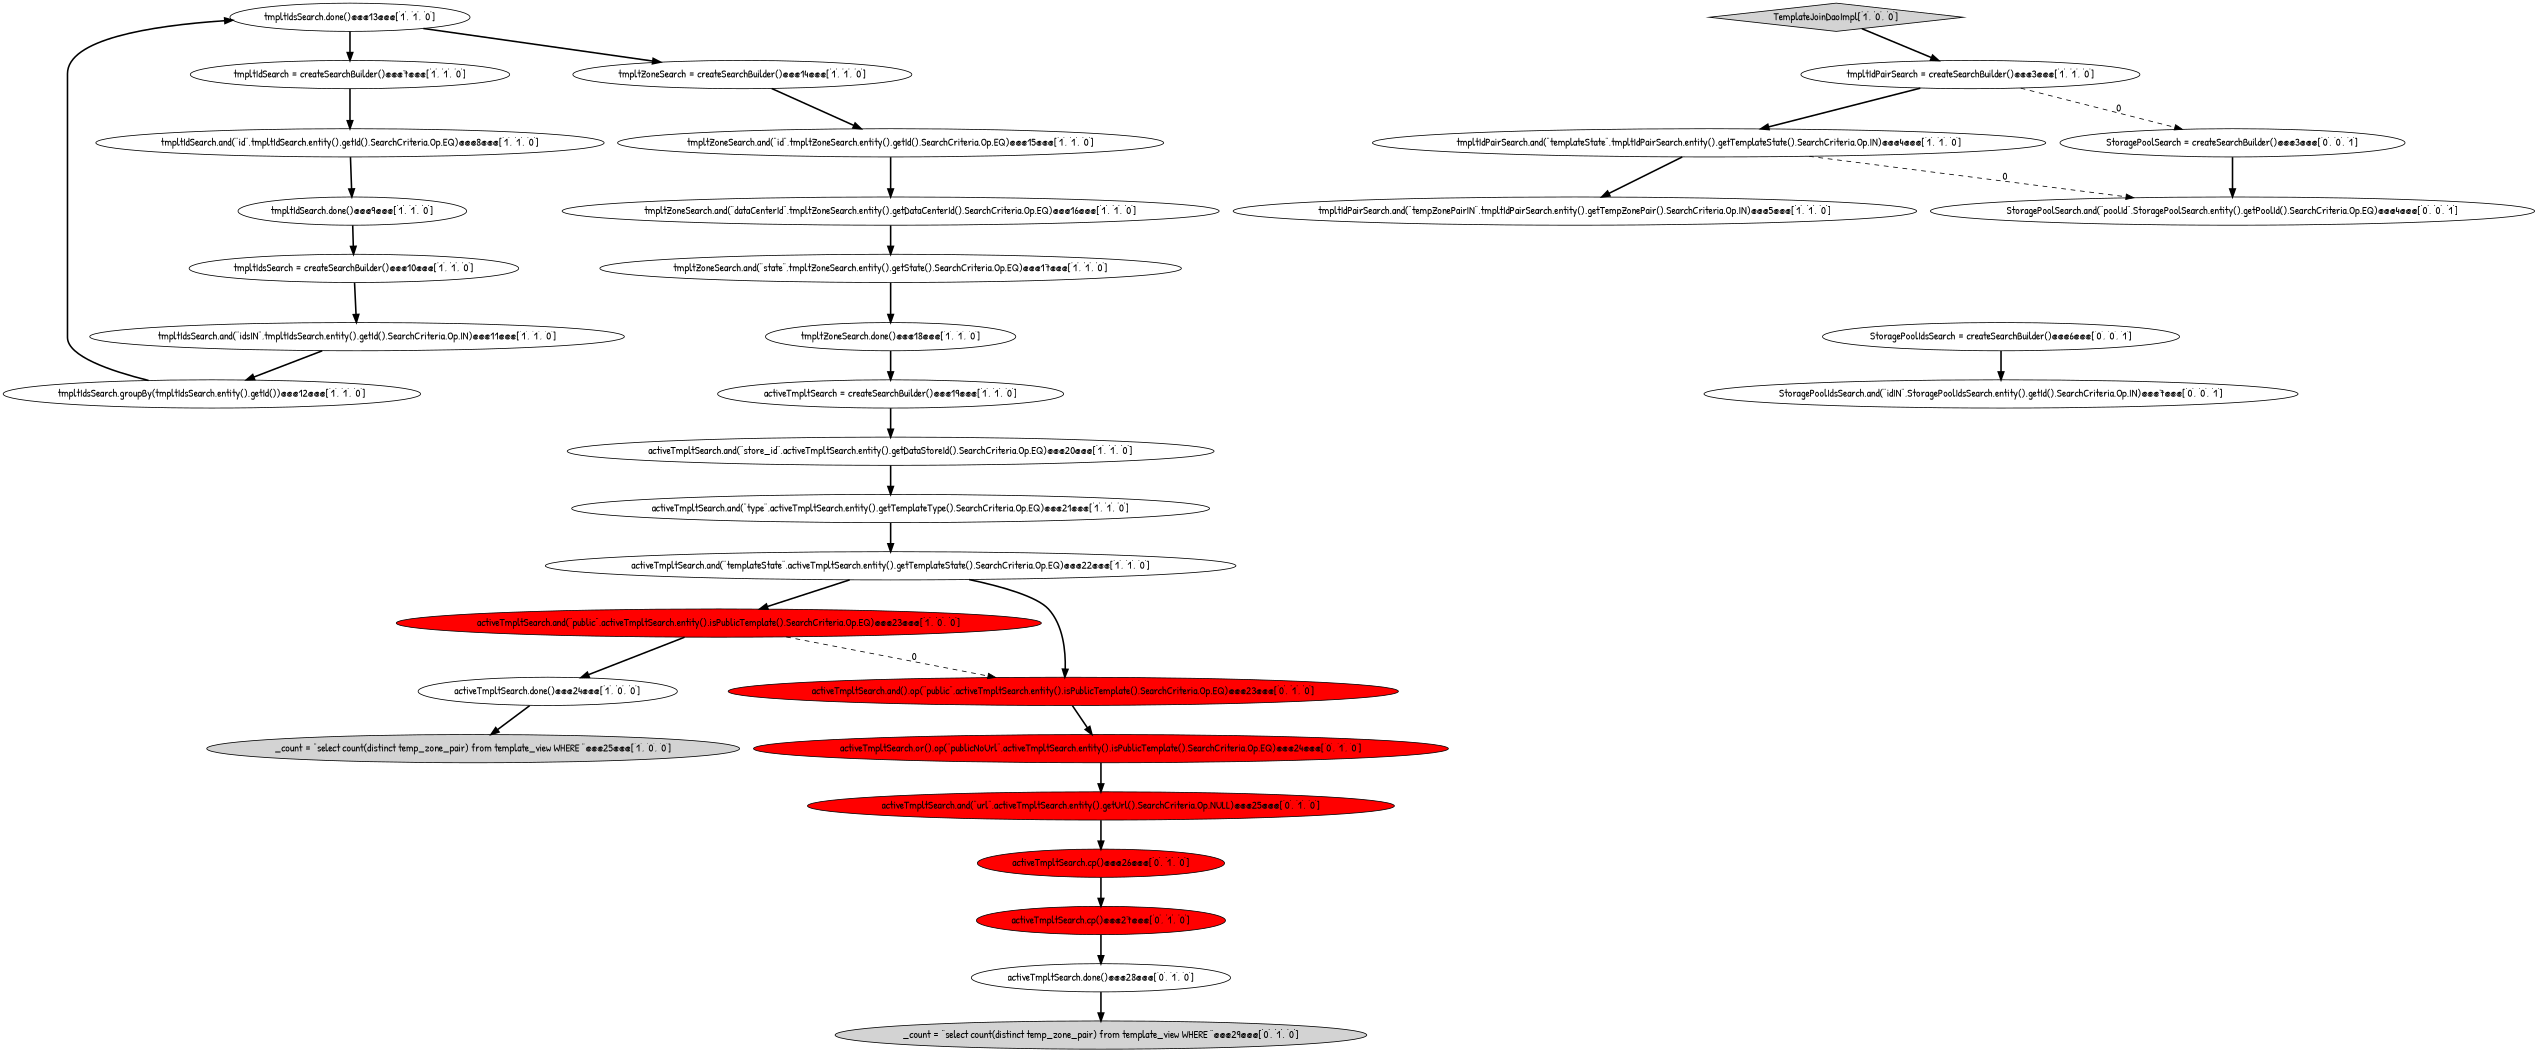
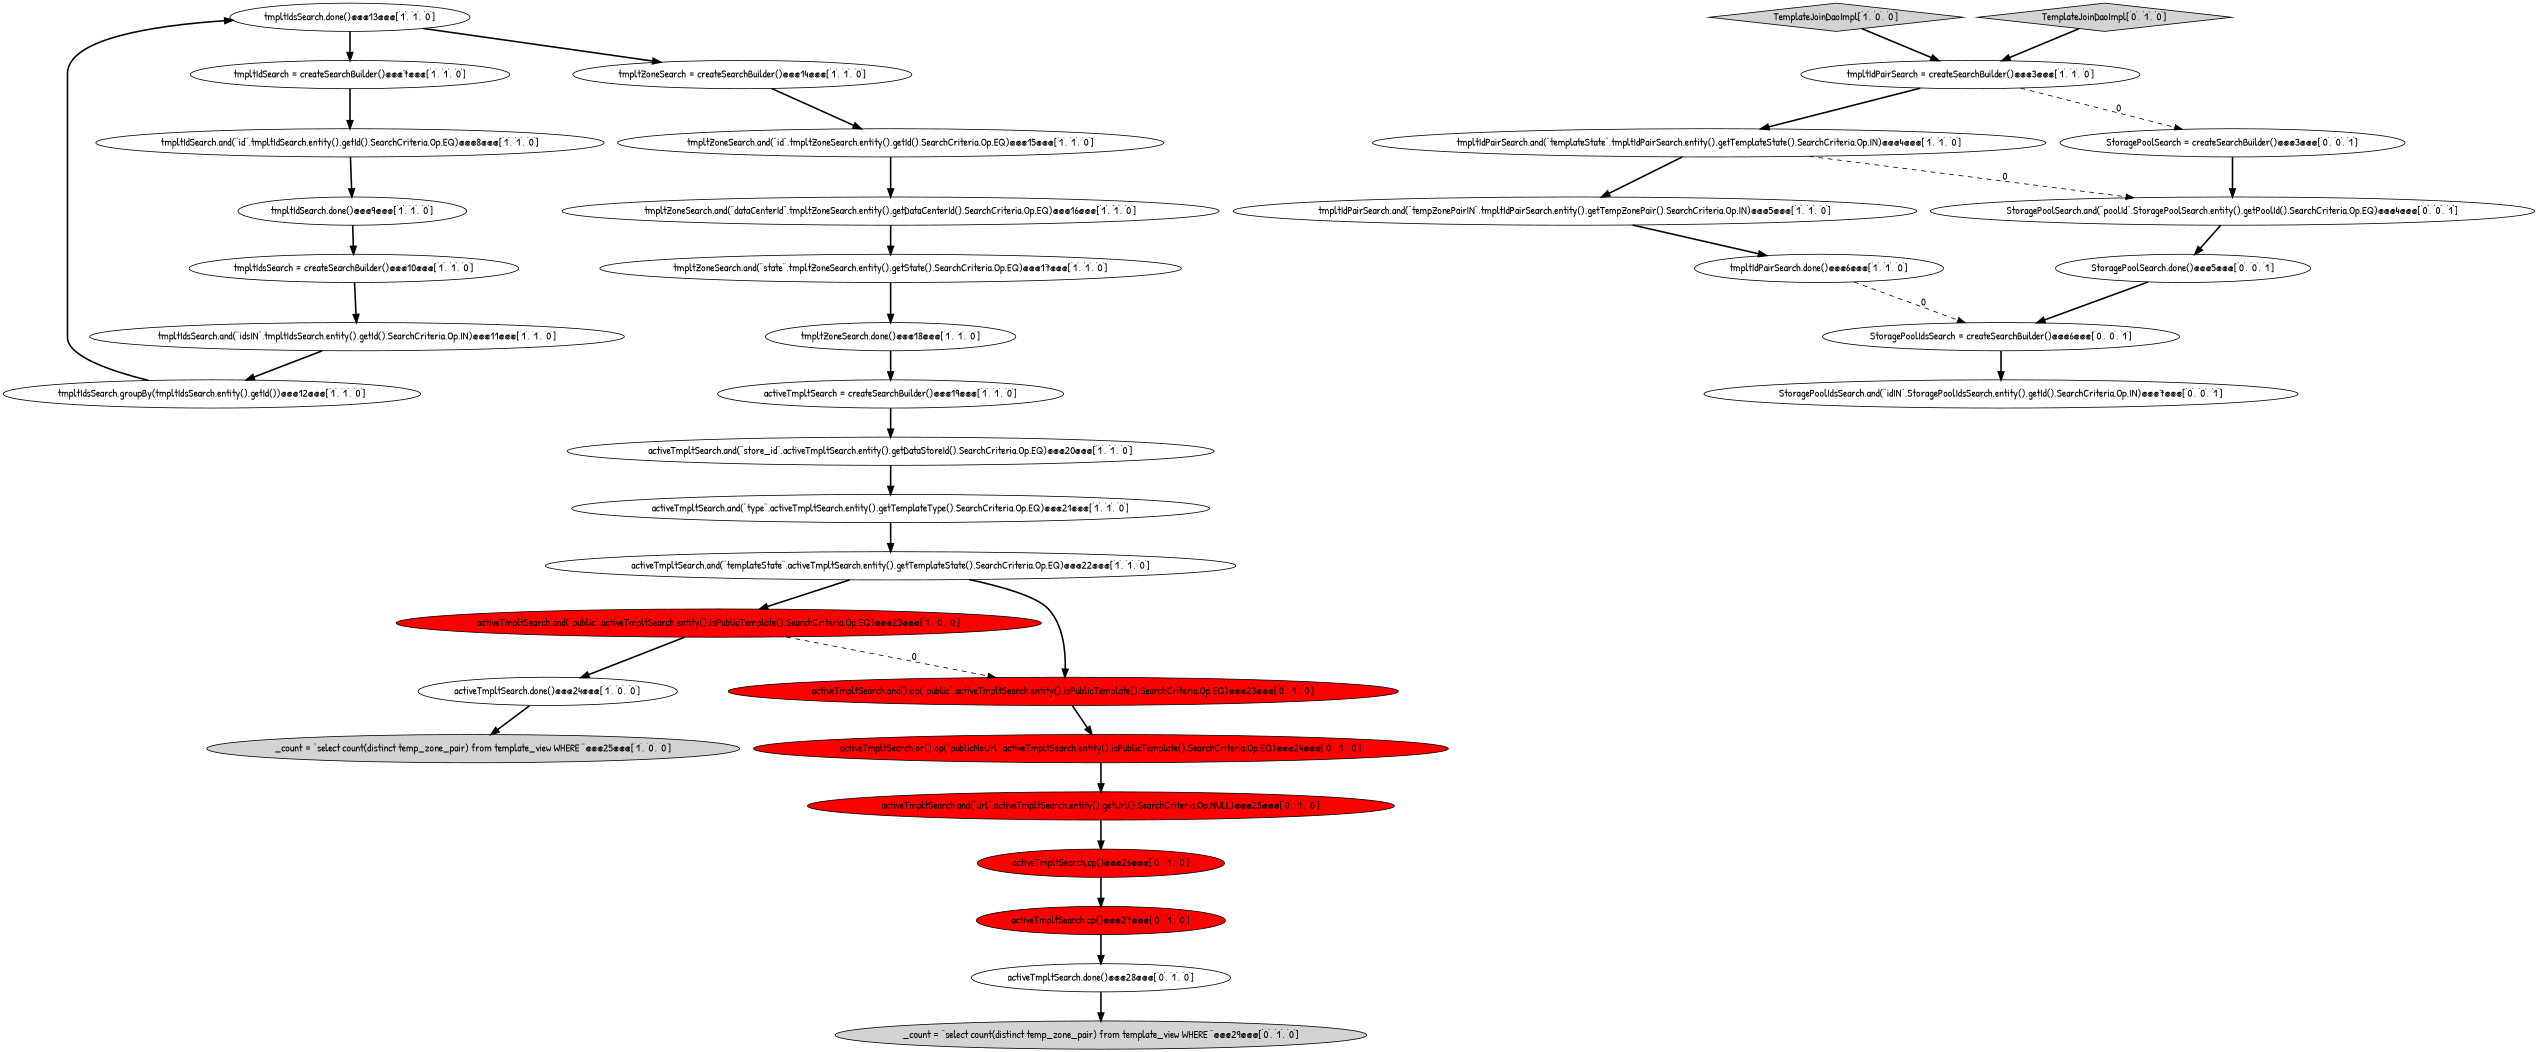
node "TemplateJoinDaoImpl['0', '1', '0']": added
node "tmpltIdPairSearch.done()@@@6@@@['1', '1', '0']": added
node "StoragePoolSearch.done()@@@5@@@['0', '0', '1']": added
